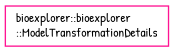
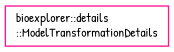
node "bioexplorer::bioexplorer ::ModelTransformationDetails": label "bioexplorer::bioexplorer ::ModelTransformationDetails" -> "bioexplorer::details ::ModelTransformationDetails"
